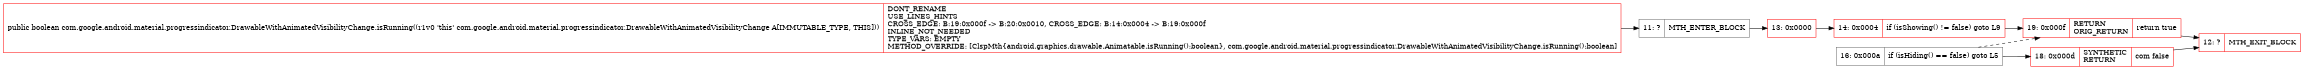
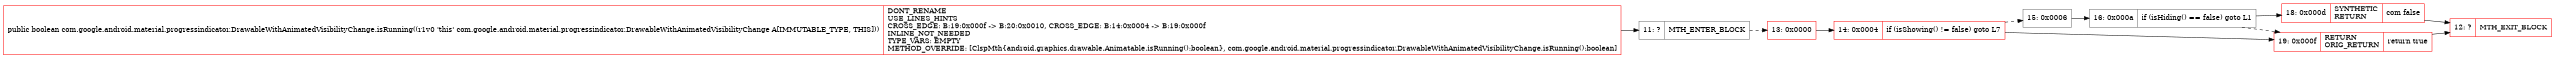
node "15: 0x0006": added
edge "11: ?" -> "13: 0x0000": style solid -> dashed
node "14: 0x0004": text "if (isShowing() != false) goto L9" -> "if (isShowing() != false) goto L7"
node "16: 0x000a": text "if (isHiding() == false) goto L5" -> "if (isHiding() == false) goto L1"
